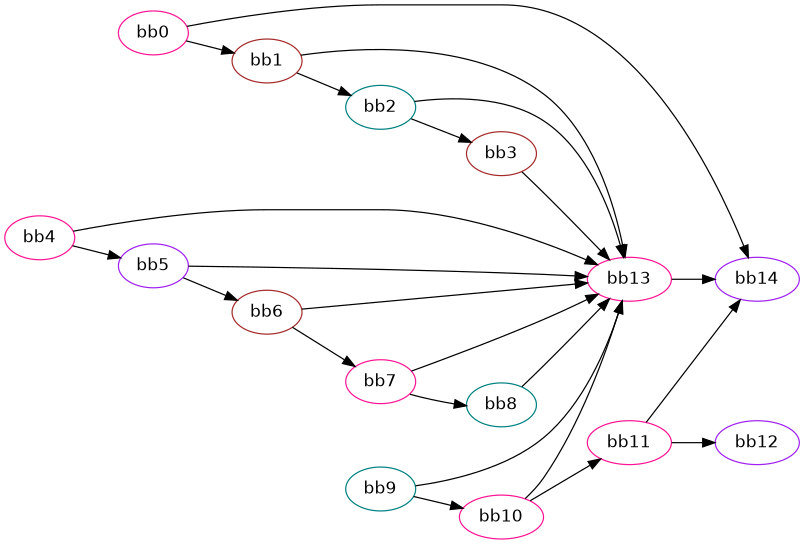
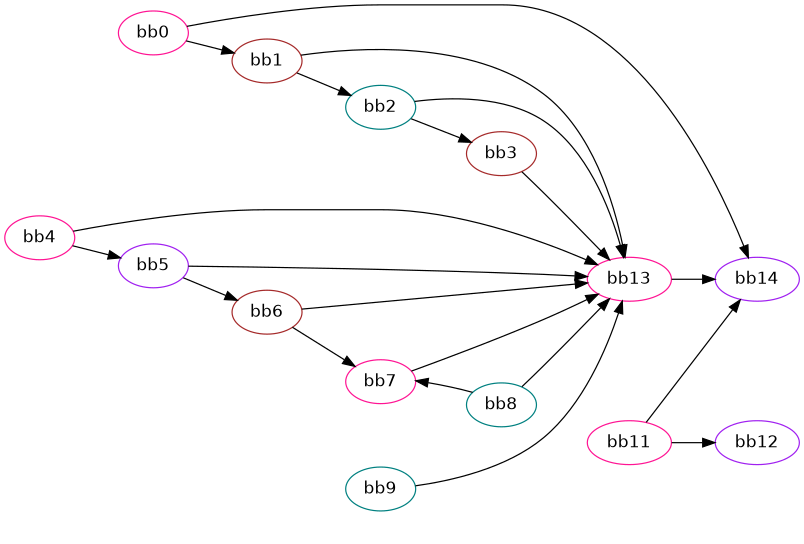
edge "bb7" -> "bb8": reversed
node "bb10": removed
